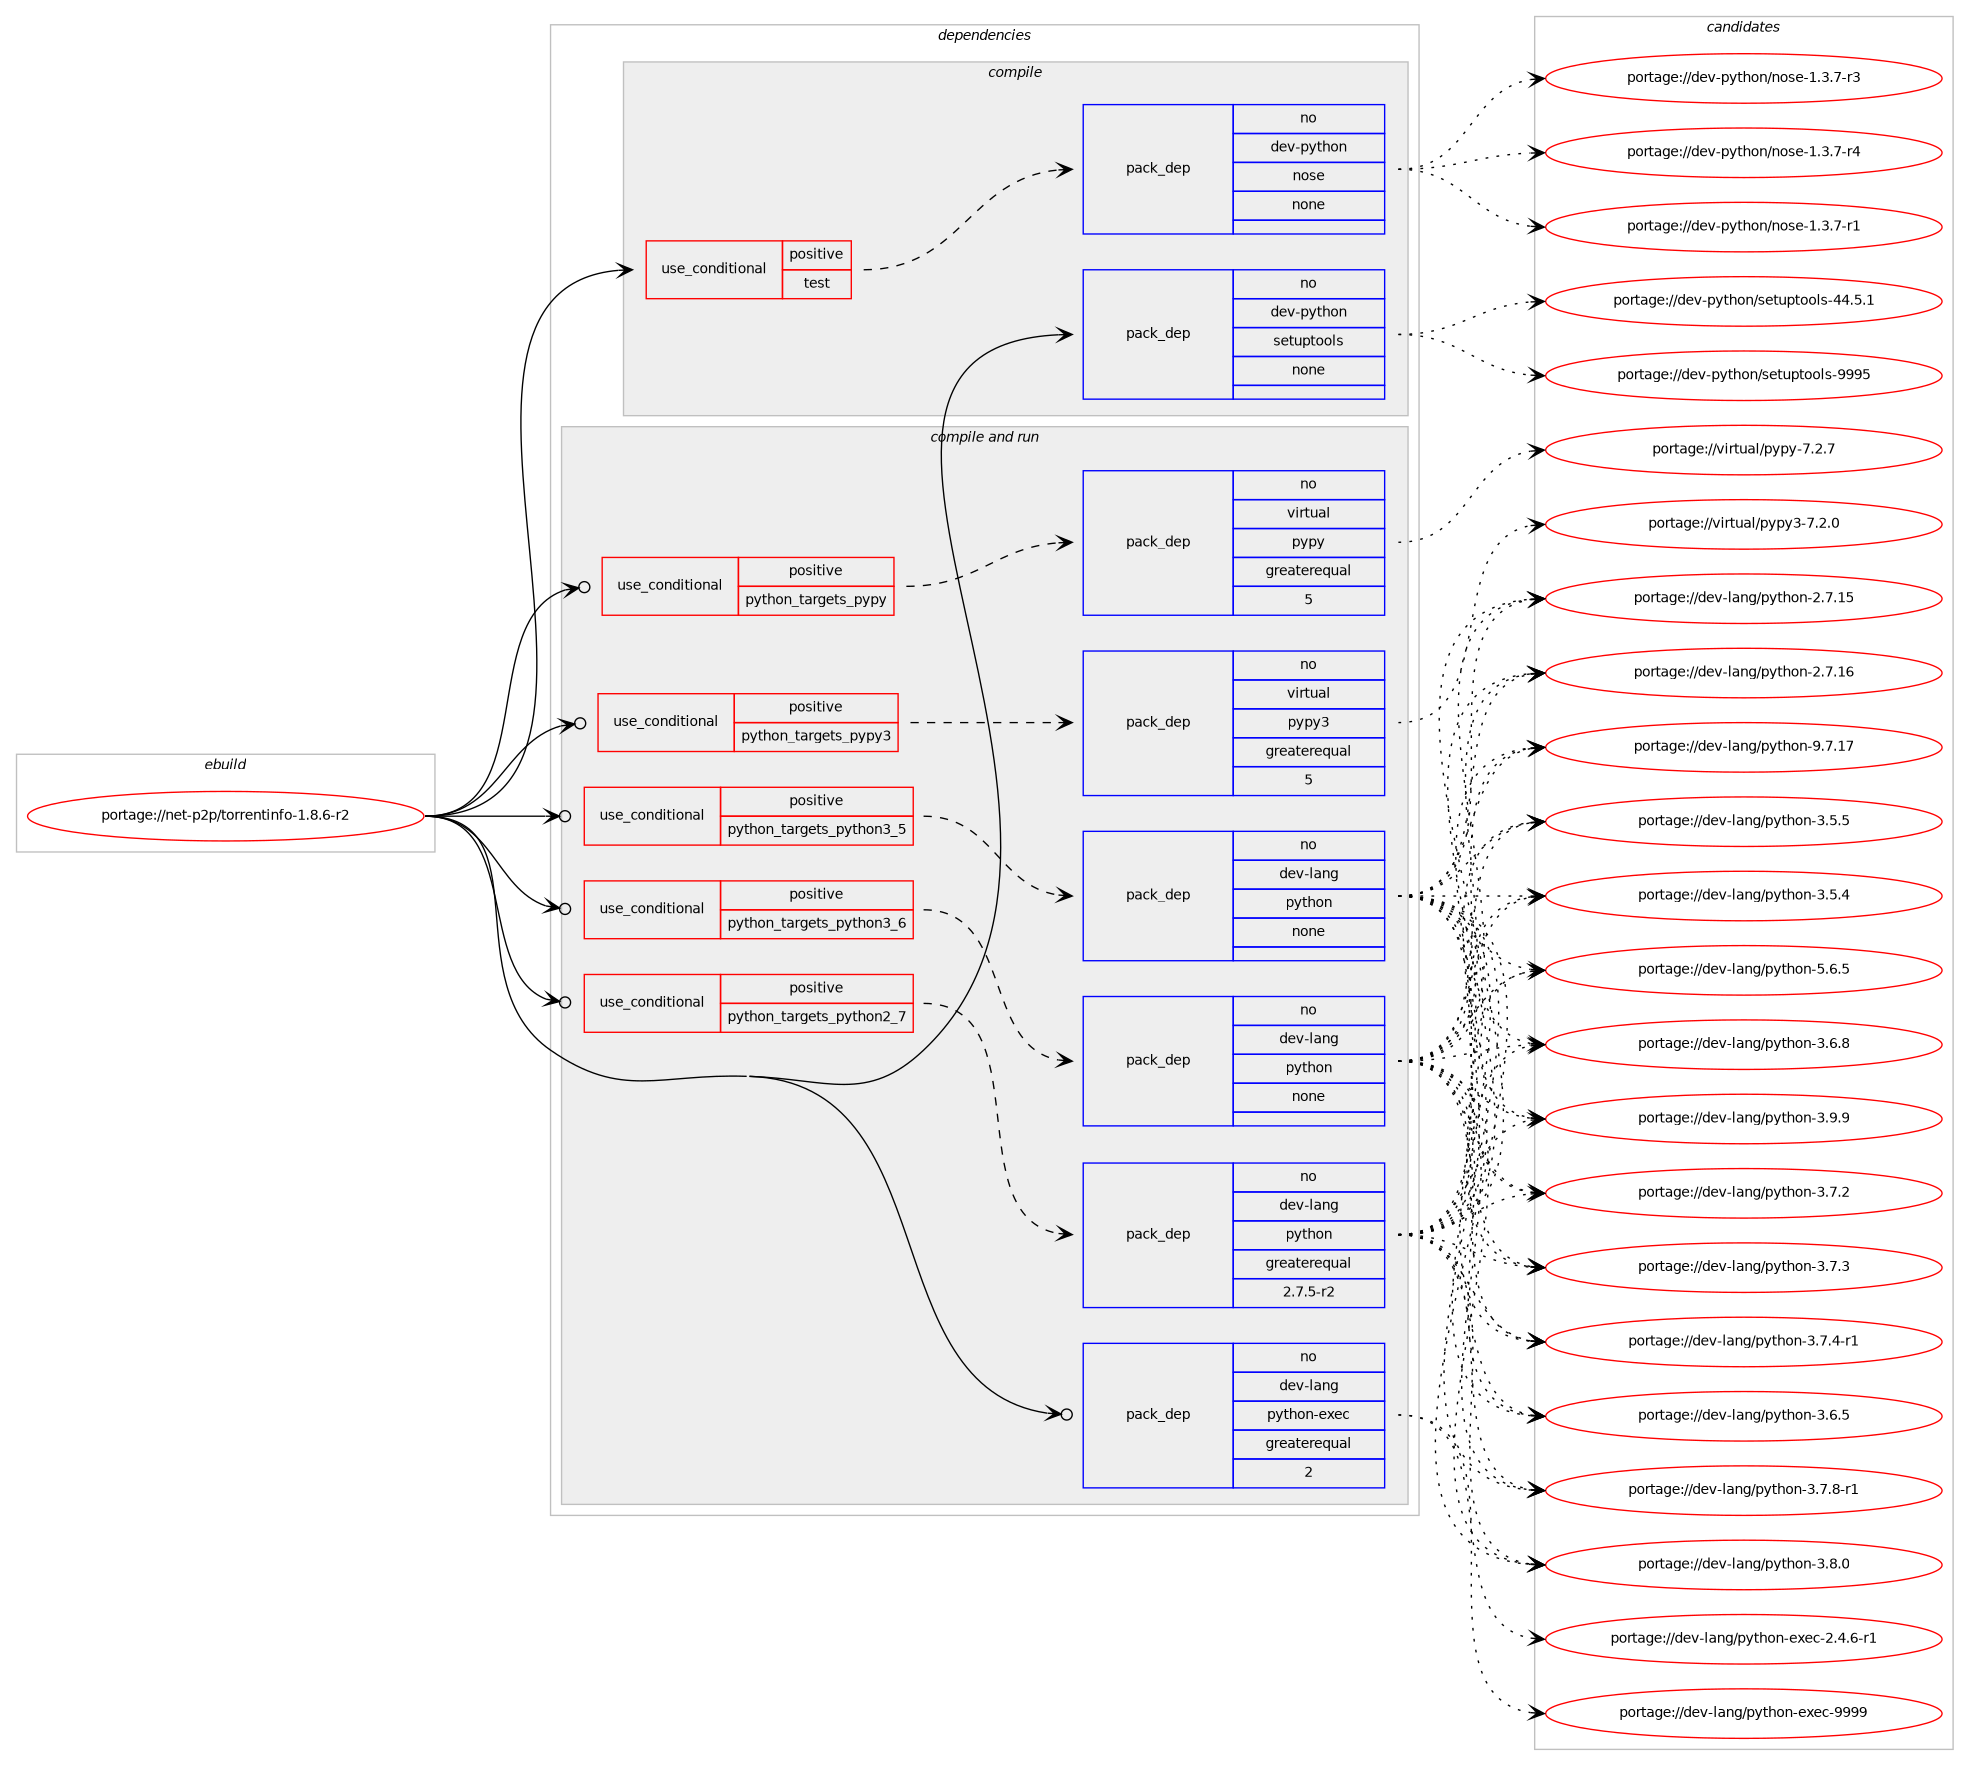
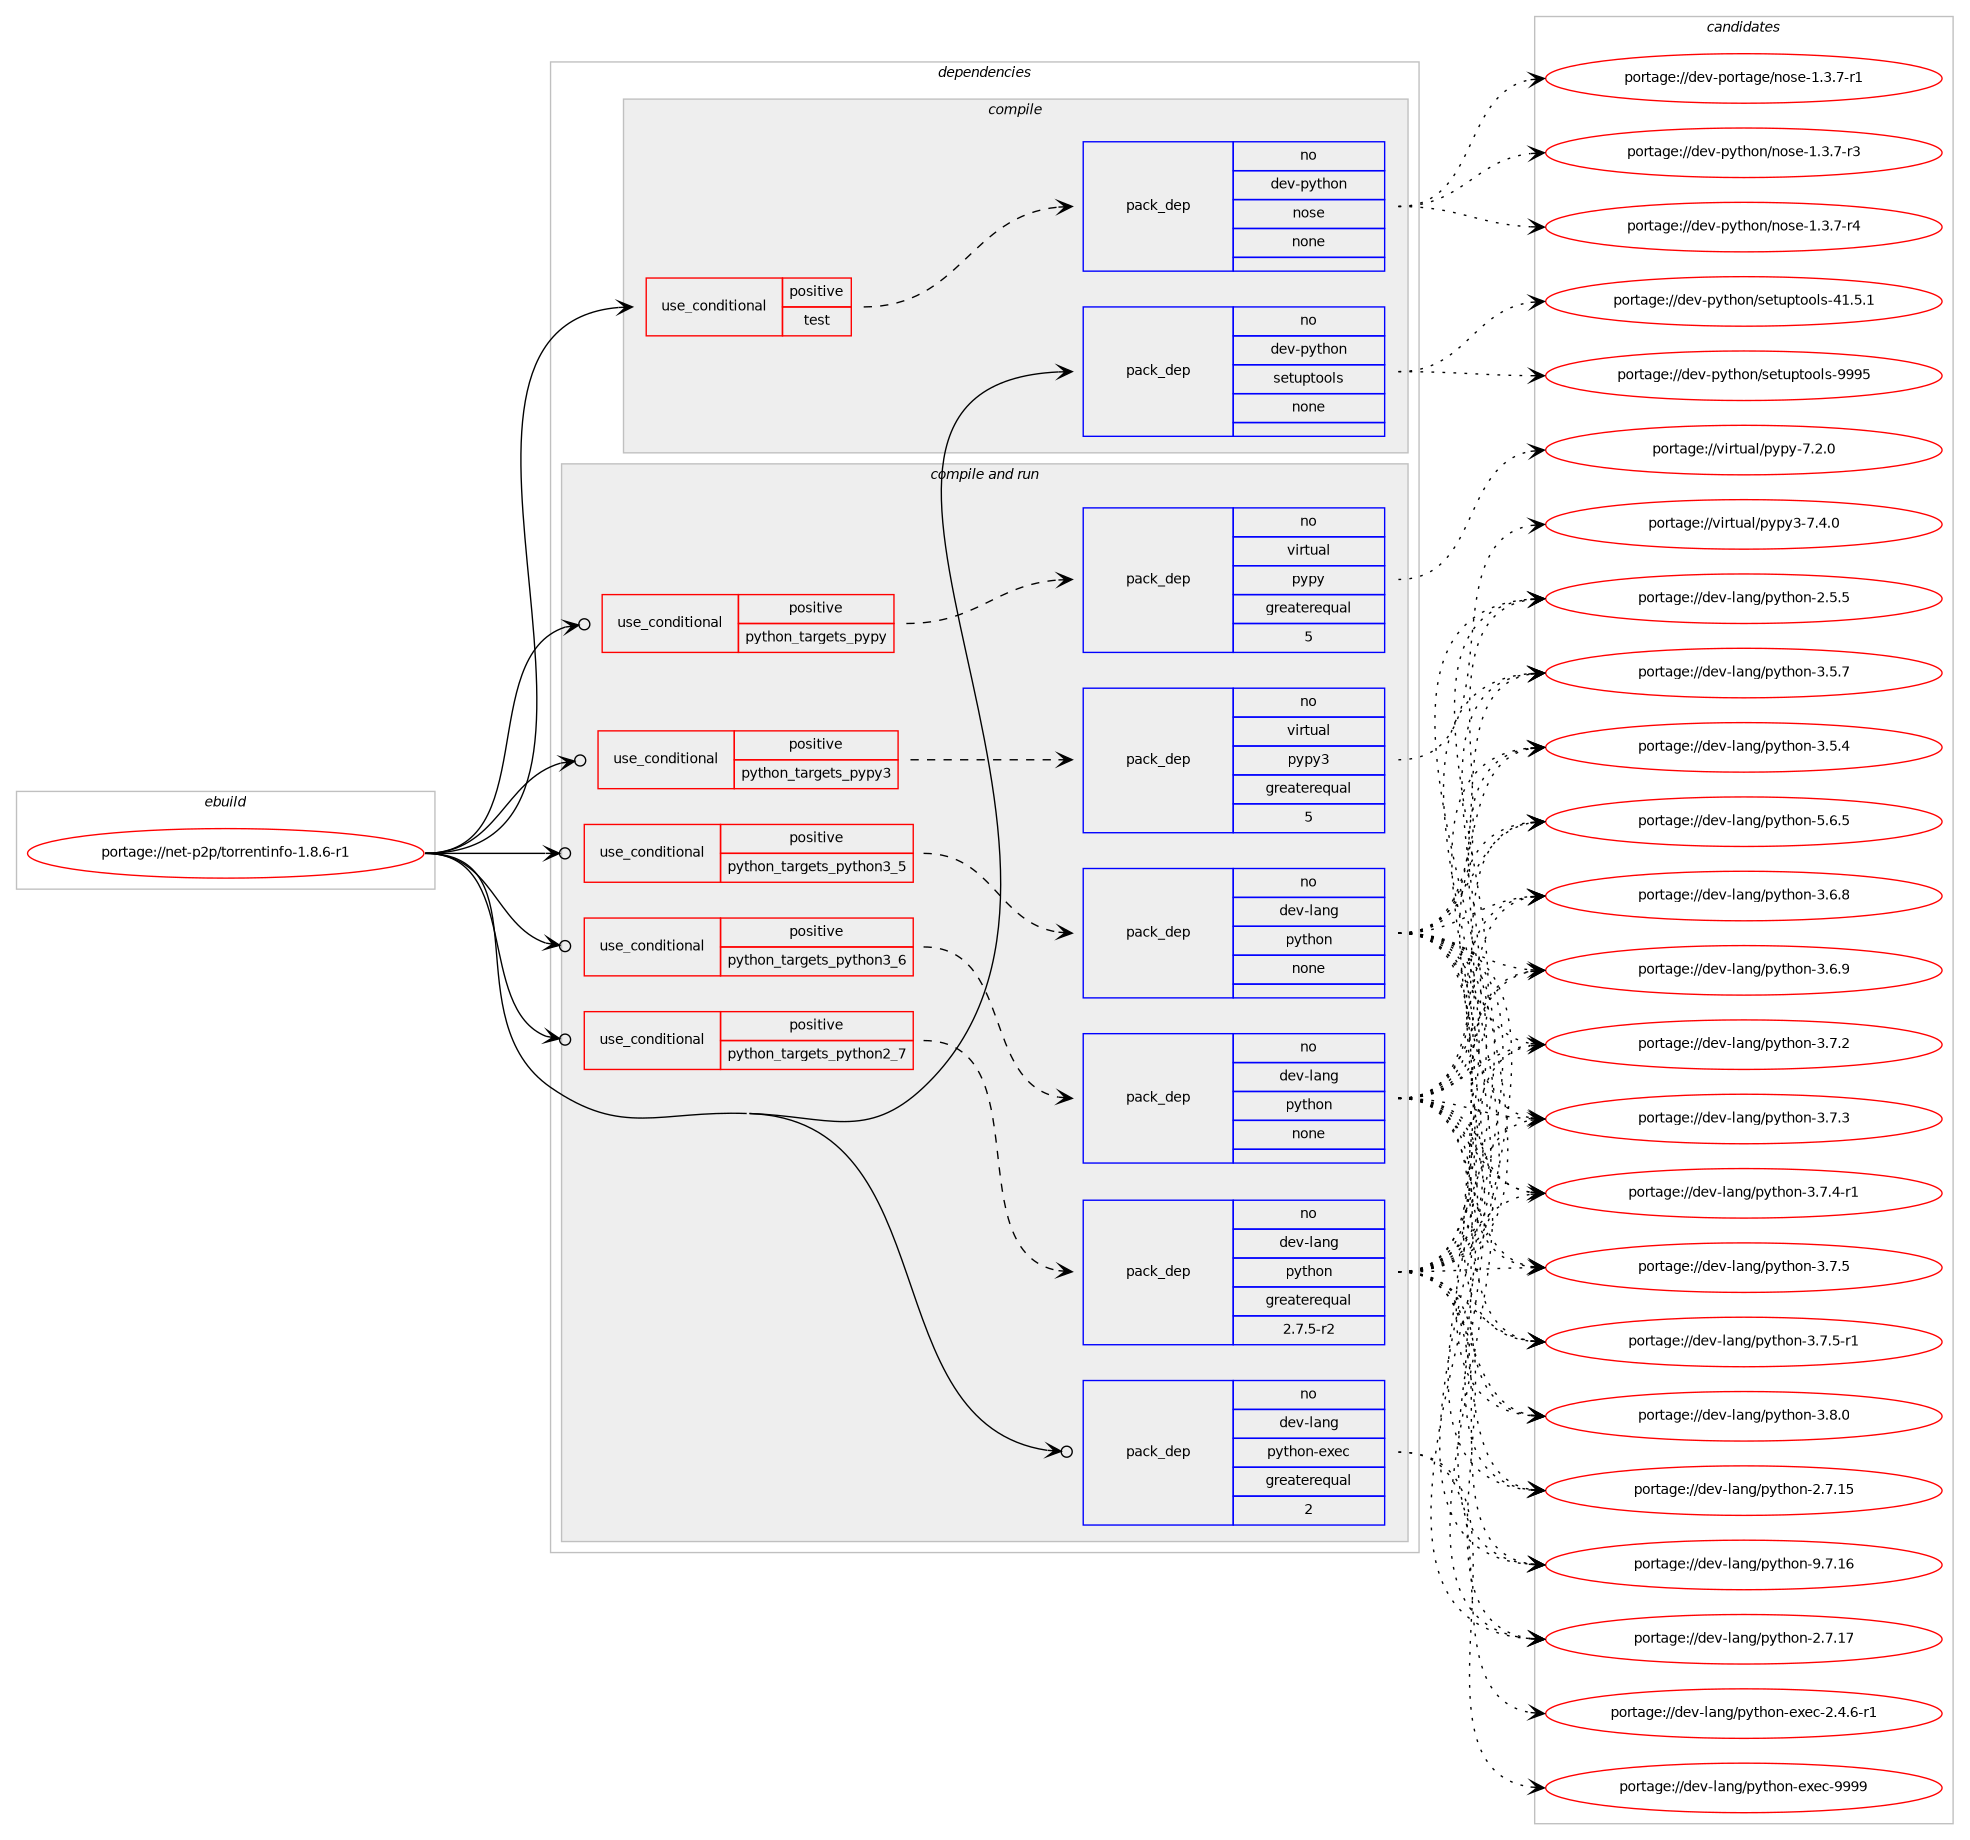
node "portage://dev-python/nose-1.3.7-r1": label "portage://dev-python/nose-1.3.7-r1" -> "portage://dev-portage/nose-1.3.7-r1"
node "portage://dev-python/setuptools-44.5.1": label "portage://dev-python/setuptools-44.5.1" -> "portage://dev-python/setuptools-41.5.1"
node "portage://virtual/pypy-7.2.7": label "portage://virtual/pypy-7.2.7" -> "portage://virtual/pypy-7.2.0"
node "portage://virtual/pypy3-7.2.0": label "portage://virtual/pypy3-7.2.0" -> "portage://virtual/pypy3-7.4.0"
node "portage://dev-lang/python-3.5.7": added
node "portage://dev-lang/python-2.7.16": label "portage://dev-lang/python-2.7.16" -> "portage://dev-lang/python-9.7.16"
node "portage://dev-lang/python-9.7.17": label "portage://dev-lang/python-9.7.17" -> "portage://dev-lang/python-2.7.17"
node "portage://net-p2p/torrentinfo-1.8.6-r2": label "portage://net-p2p/torrentinfo-1.8.6-r2" -> "portage://net-p2p/torrentinfo-1.8.6-r1"
node "portage://dev-lang/python-3.5.5": label "portage://dev-lang/python-3.5.5" -> "portage://dev-lang/python-2.5.5"
node "portage://dev-lang/python-3.9.9": label "portage://dev-lang/python-3.9.9" -> "portage://dev-lang/python-3.6.9"
node "portage://dev-lang/python-3.6.5": label "portage://dev-lang/python-3.6.5" -> "portage://dev-lang/python-3.7.5"
node "portage://dev-lang/python-3.7.8-r1": label "portage://dev-lang/python-3.7.8-r1" -> "portage://dev-lang/python-3.7.5-r1"
